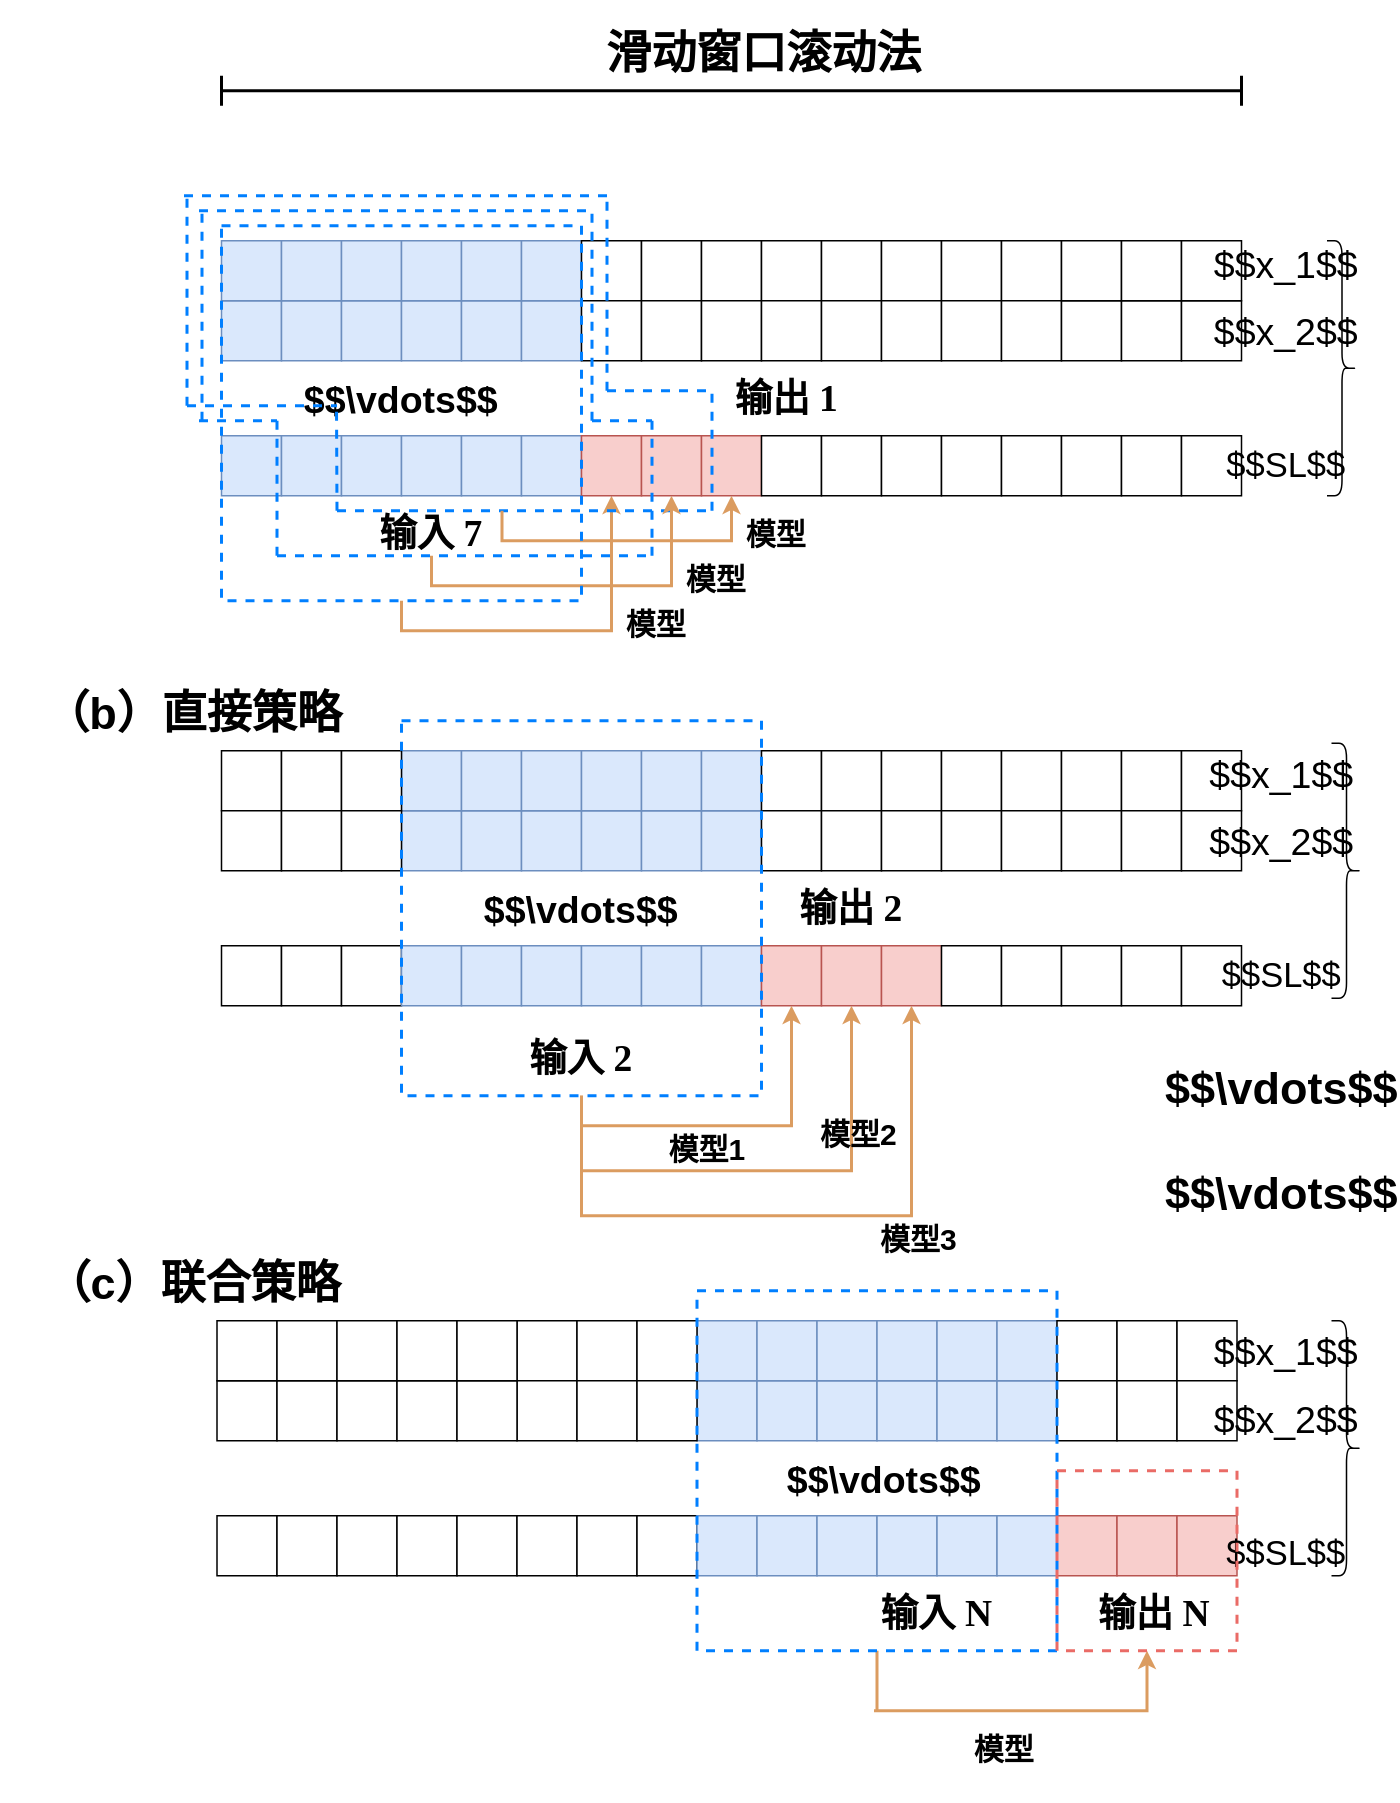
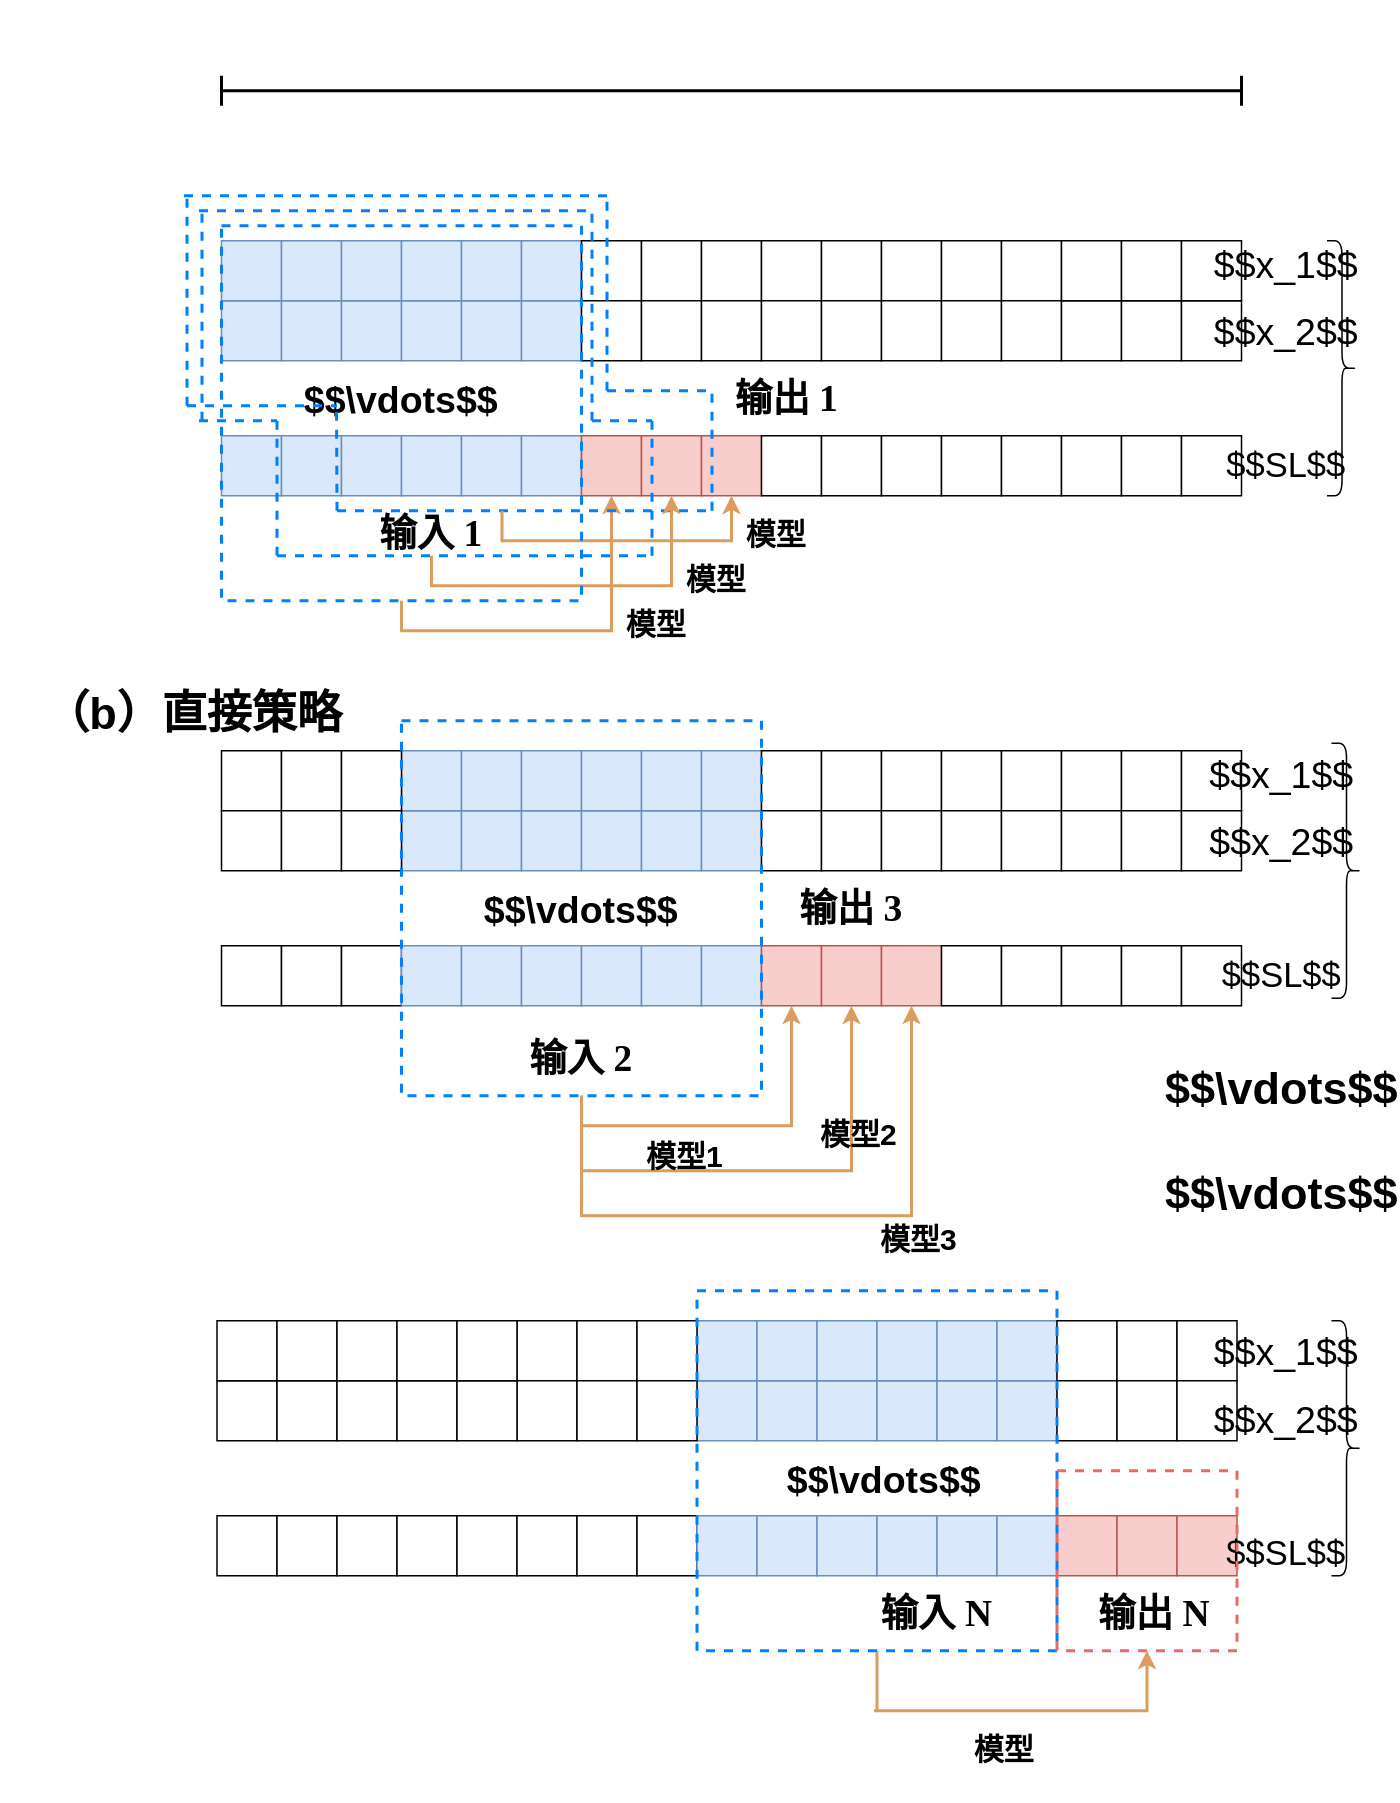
node "滑动窗口滚动法": removed
node "输入 7": label "输入 7" -> "输入 1"
node "输出 2": label "输出 2" -> "输出 3"
node "模型1": moved (707, 1148) -> (685, 1156)
node "（c）联合策略": removed
